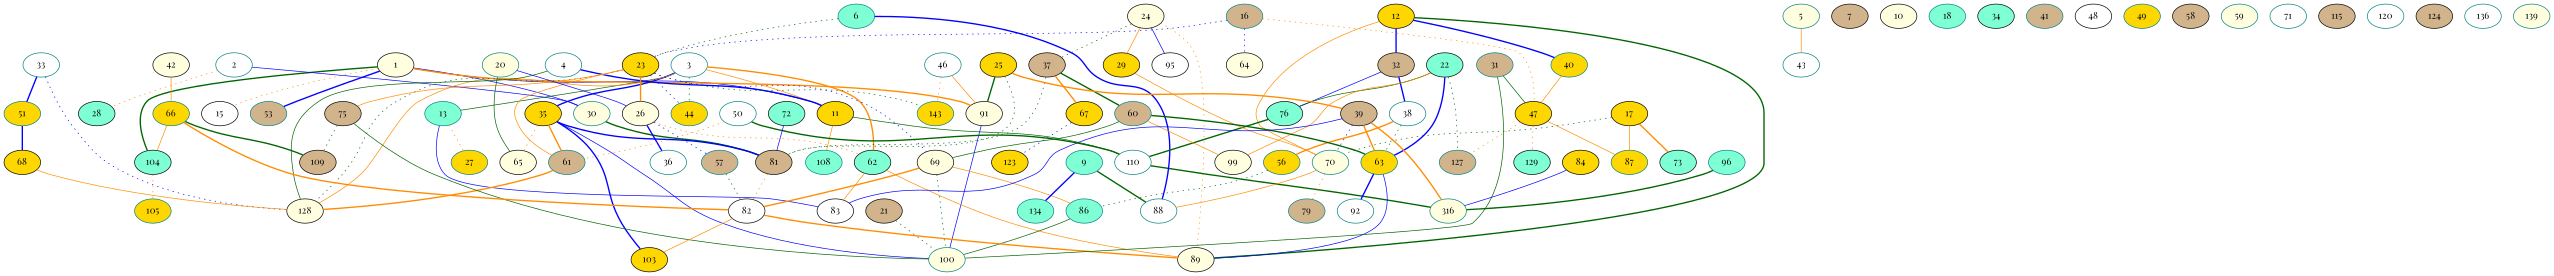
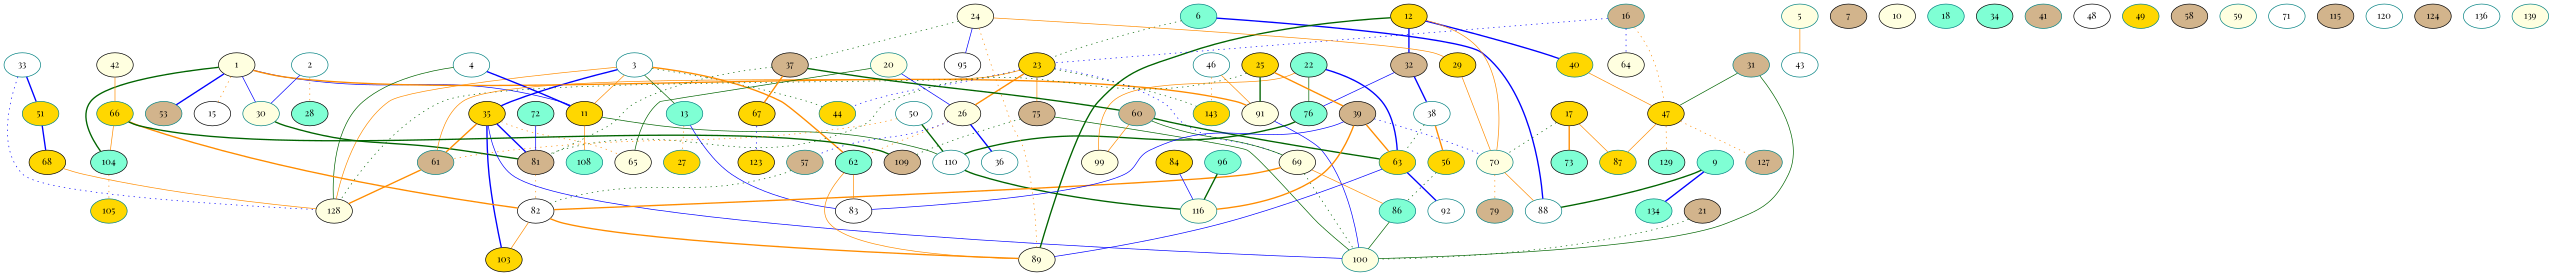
edge "22" -- "127": removed
node "316": label "316" -> "116"
